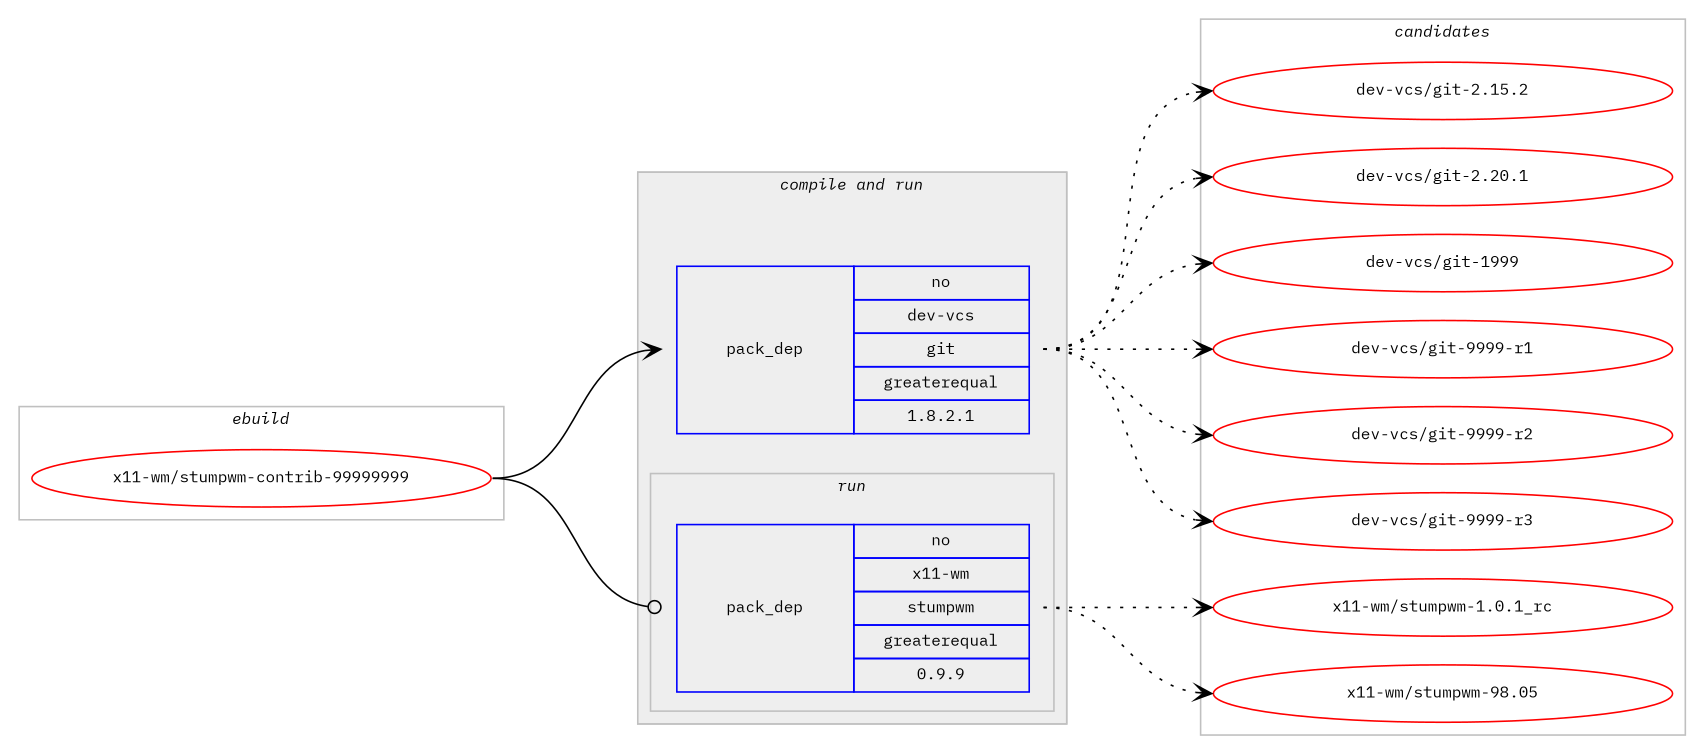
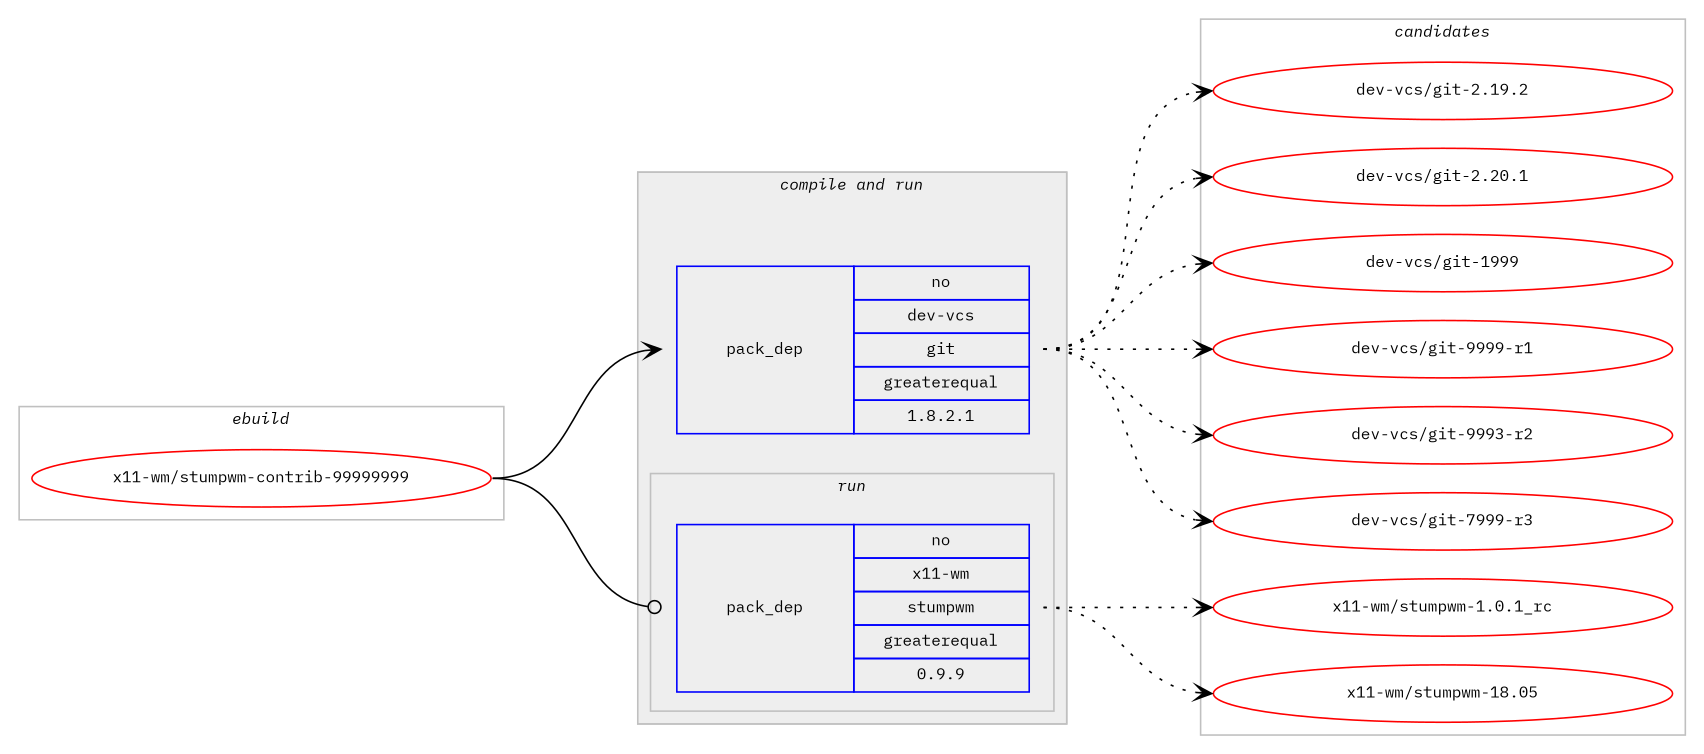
node "dev-vcs/git-2.15.2": label "dev-vcs/git-2.15.2" -> "dev-vcs/git-2.19.2"
node "dev-vcs/git-9999-r2": label "dev-vcs/git-9999-r2" -> "dev-vcs/git-9993-r2"
node "dev-vcs/git-9999-r3": label "dev-vcs/git-9999-r3" -> "dev-vcs/git-7999-r3"
node "x11-wm/stumpwm-98.05": label "x11-wm/stumpwm-98.05" -> "x11-wm/stumpwm-18.05"
